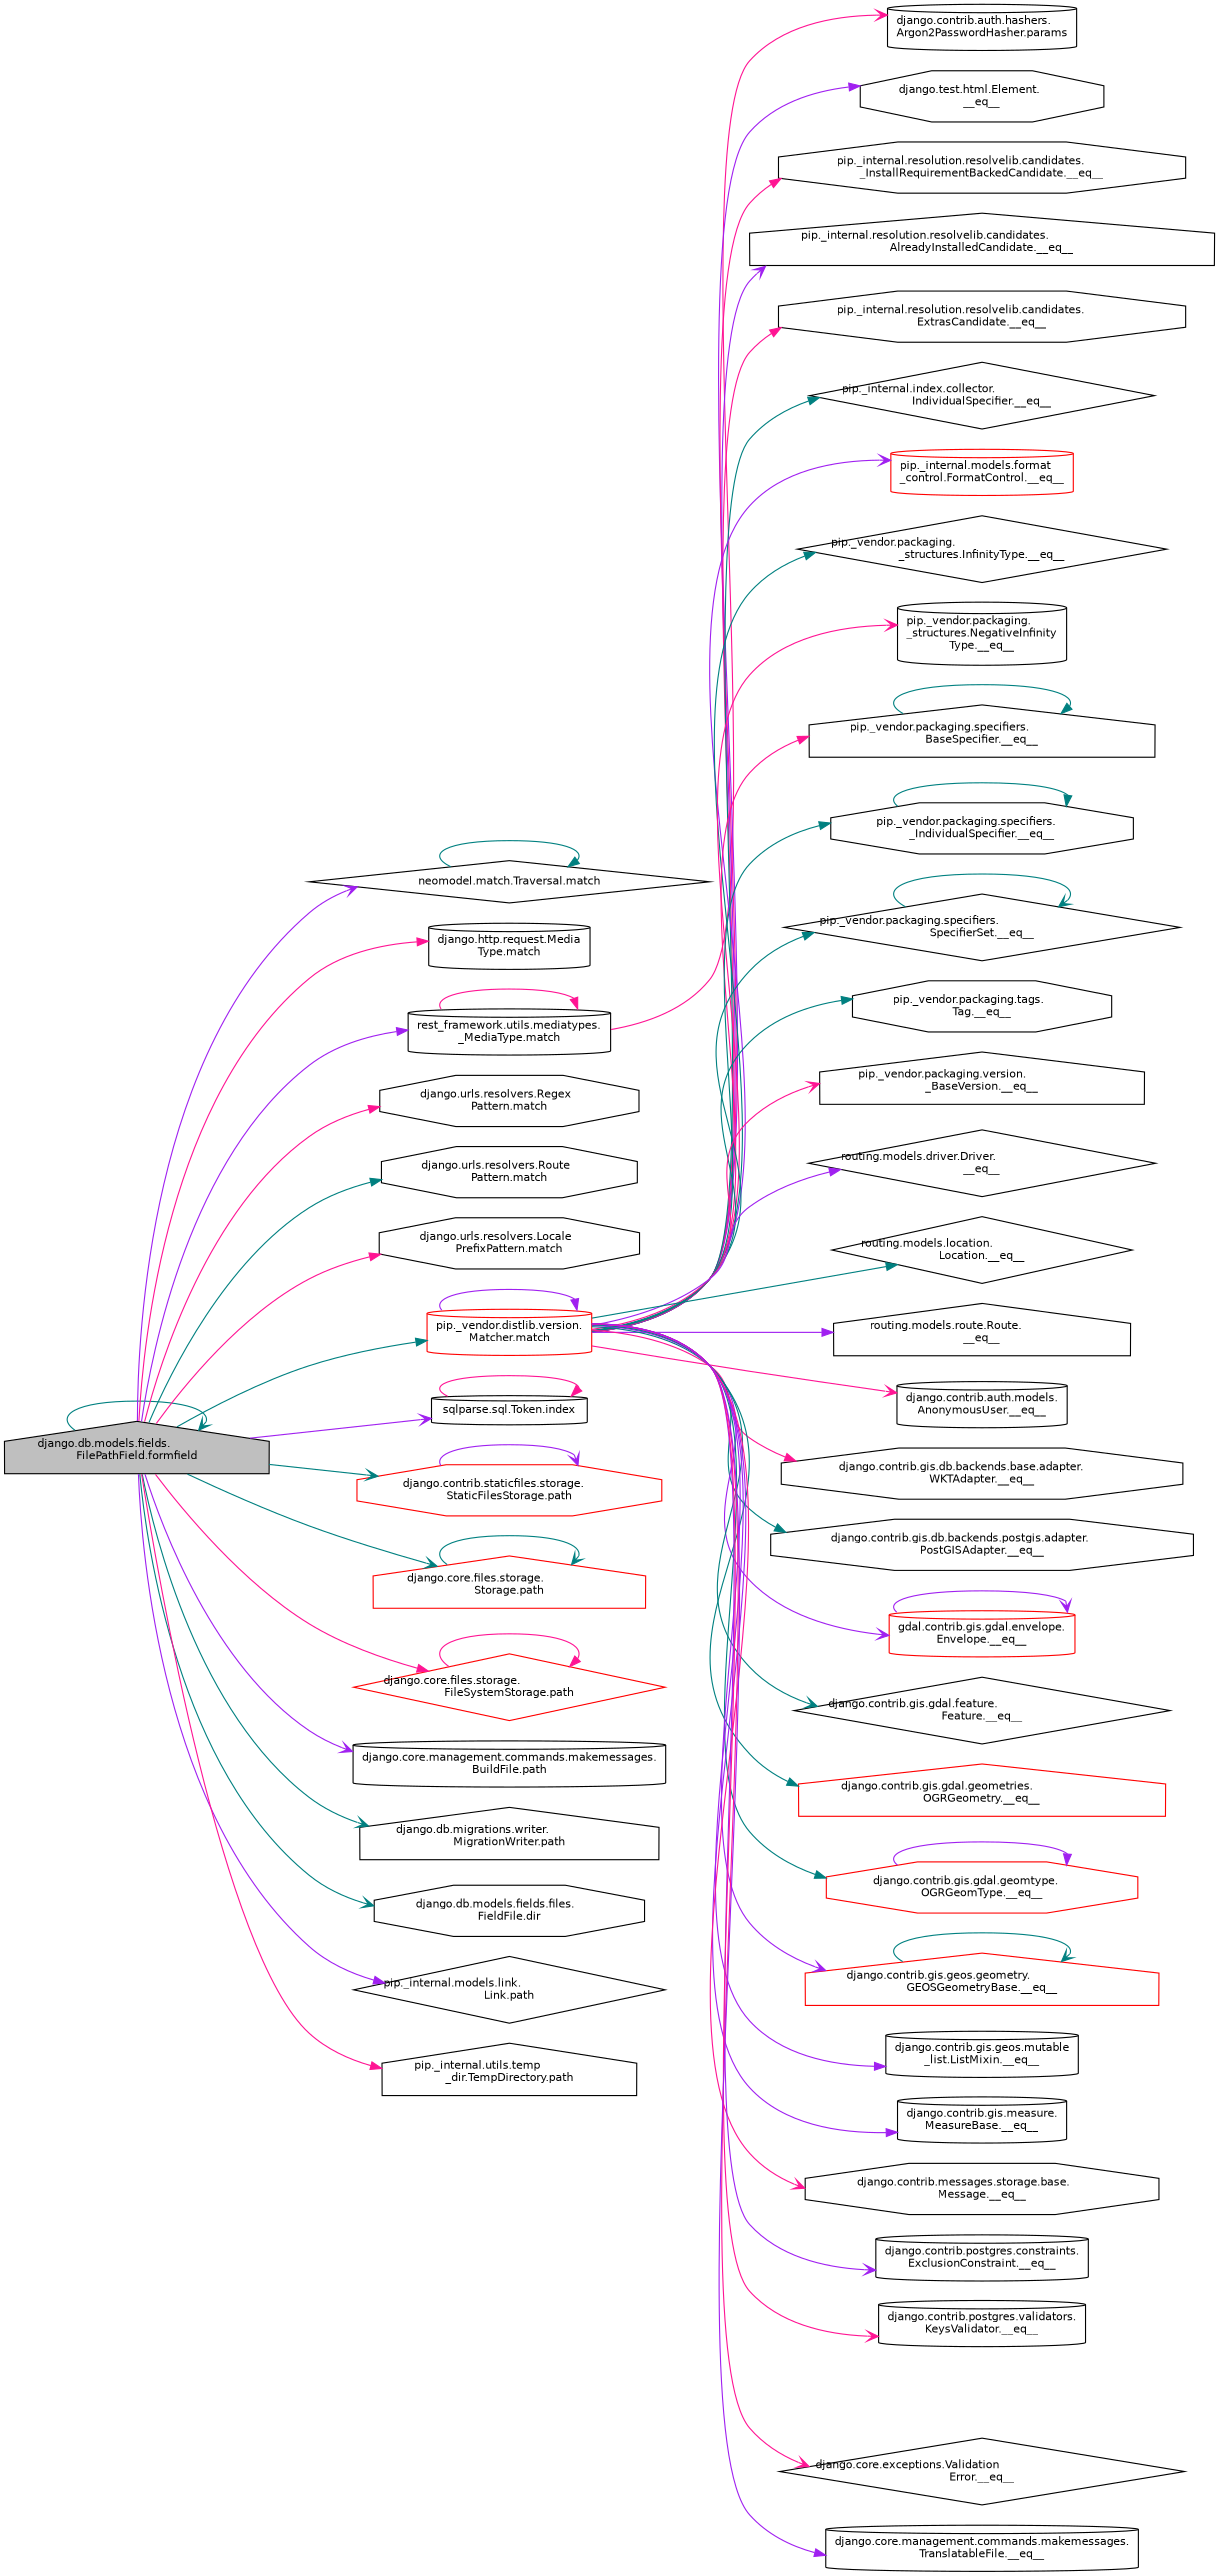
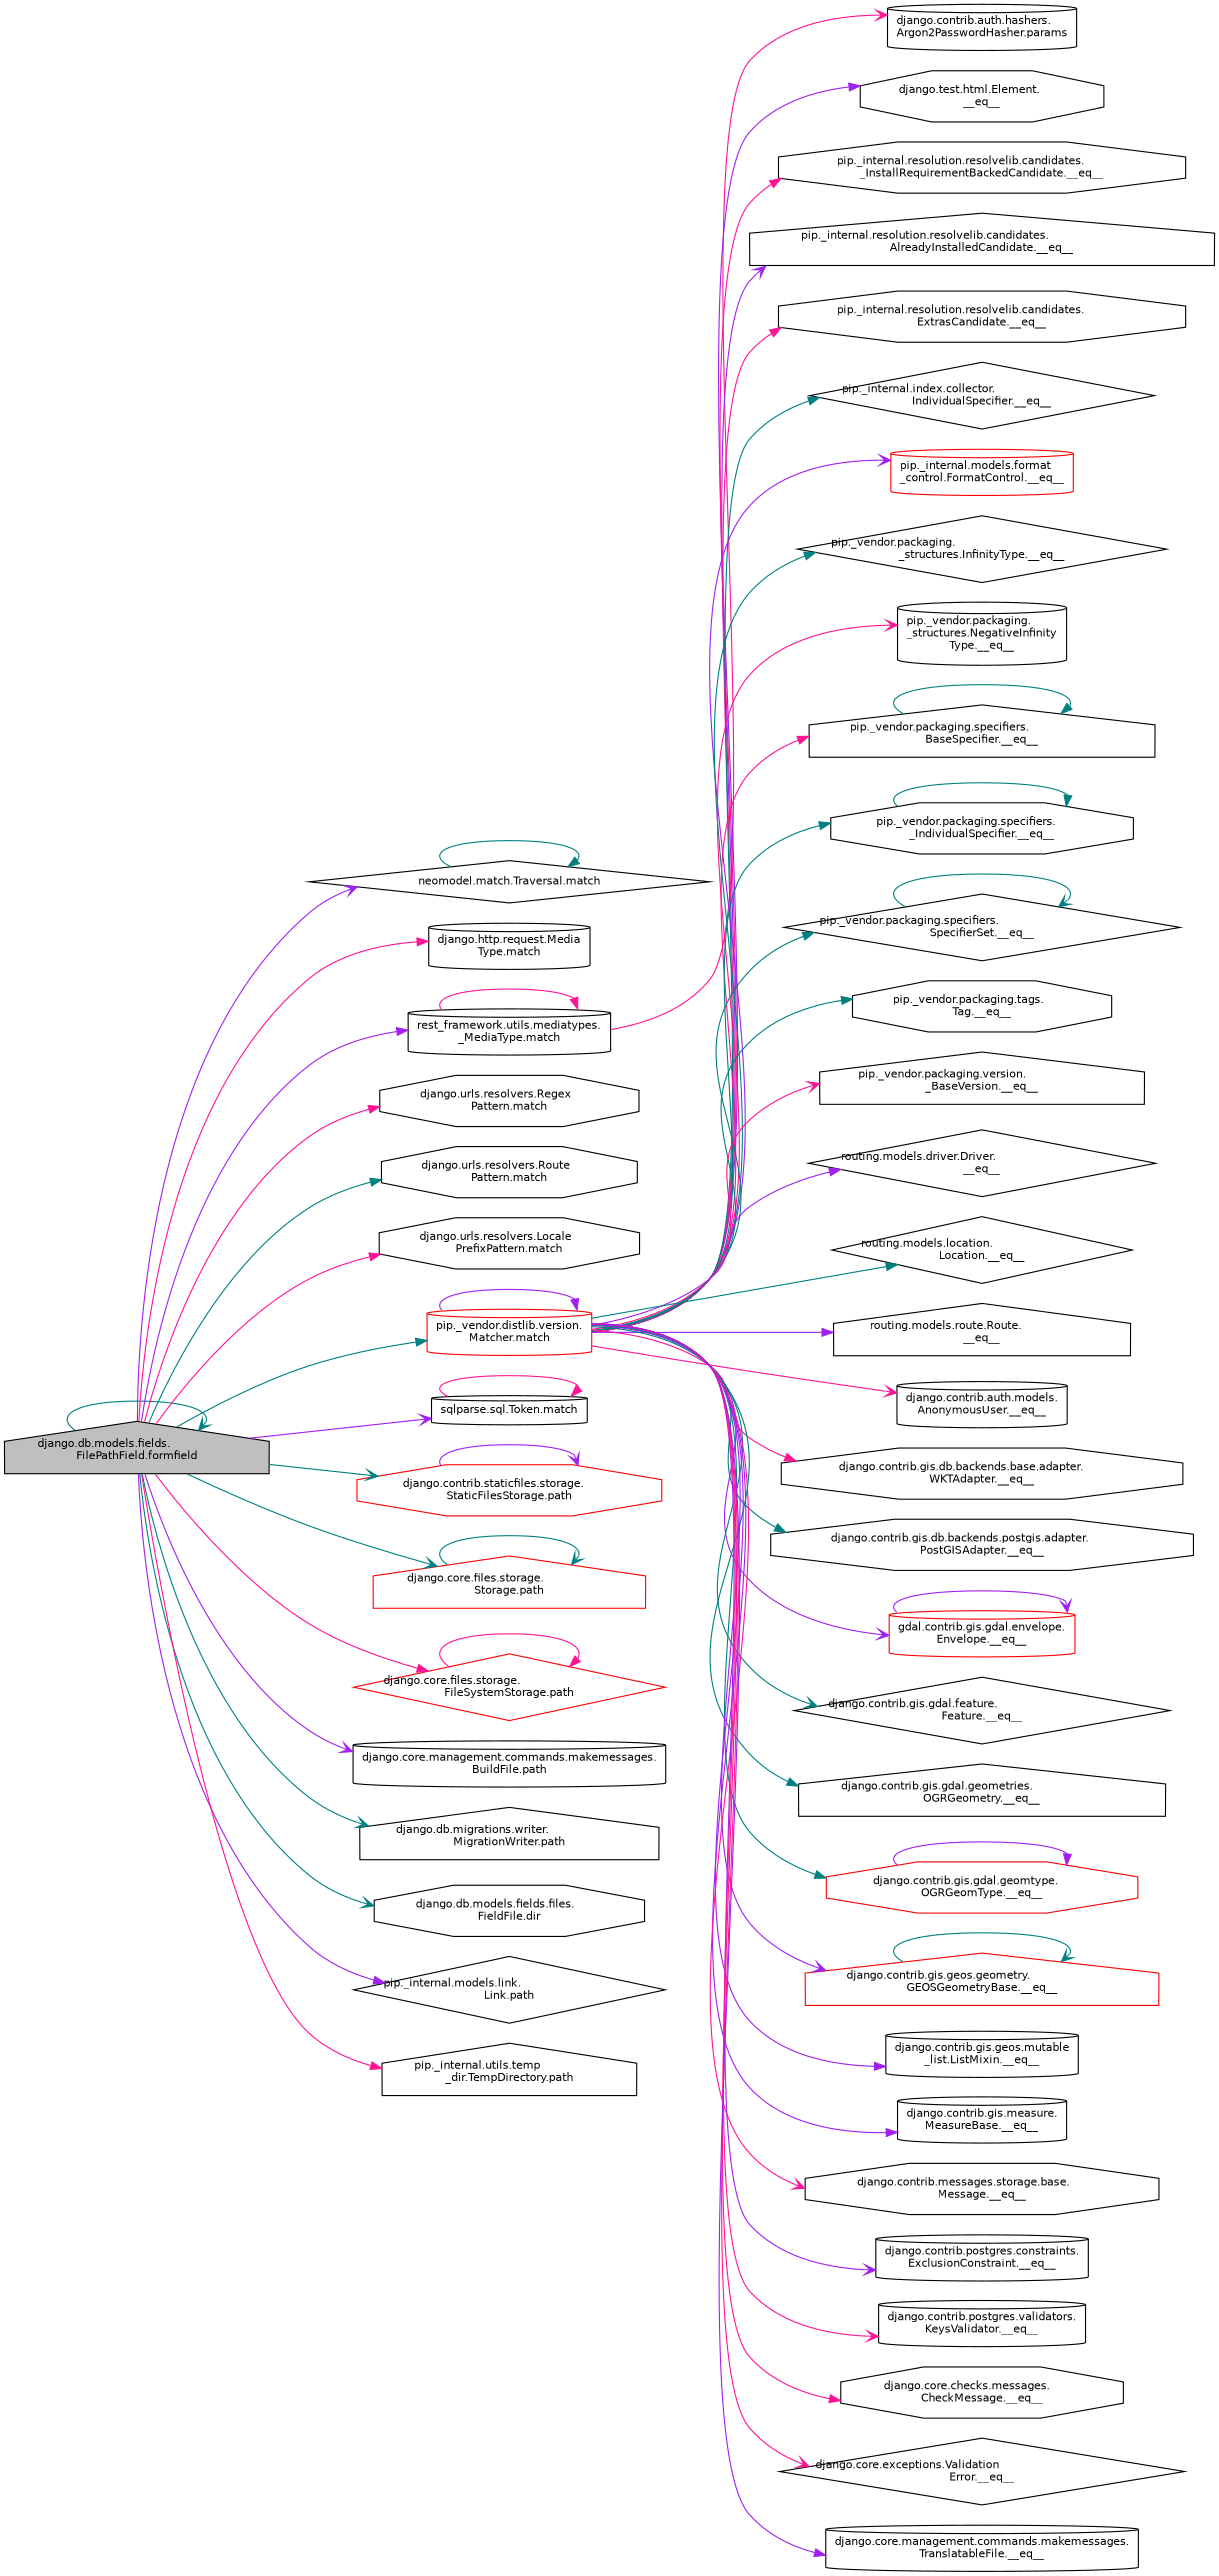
node "sqlparse.sql.Token.index": label "sqlparse.sql.Token.index" -> "sqlparse.sql.Token.match"
node "django.contrib.gis.gdal.geometries. OGRGeometry.__eq__": color red -> black
node "django.core.checks.messages. CheckMessage.__eq__": added
